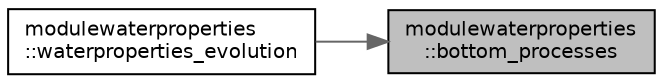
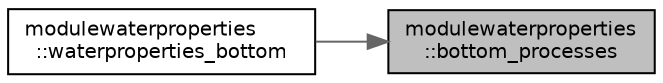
node "modulewaterproperties ::waterproperties_evolution": label "modulewaterproperties ::waterproperties_evolution" -> "modulewaterproperties ::waterproperties_bottom"
